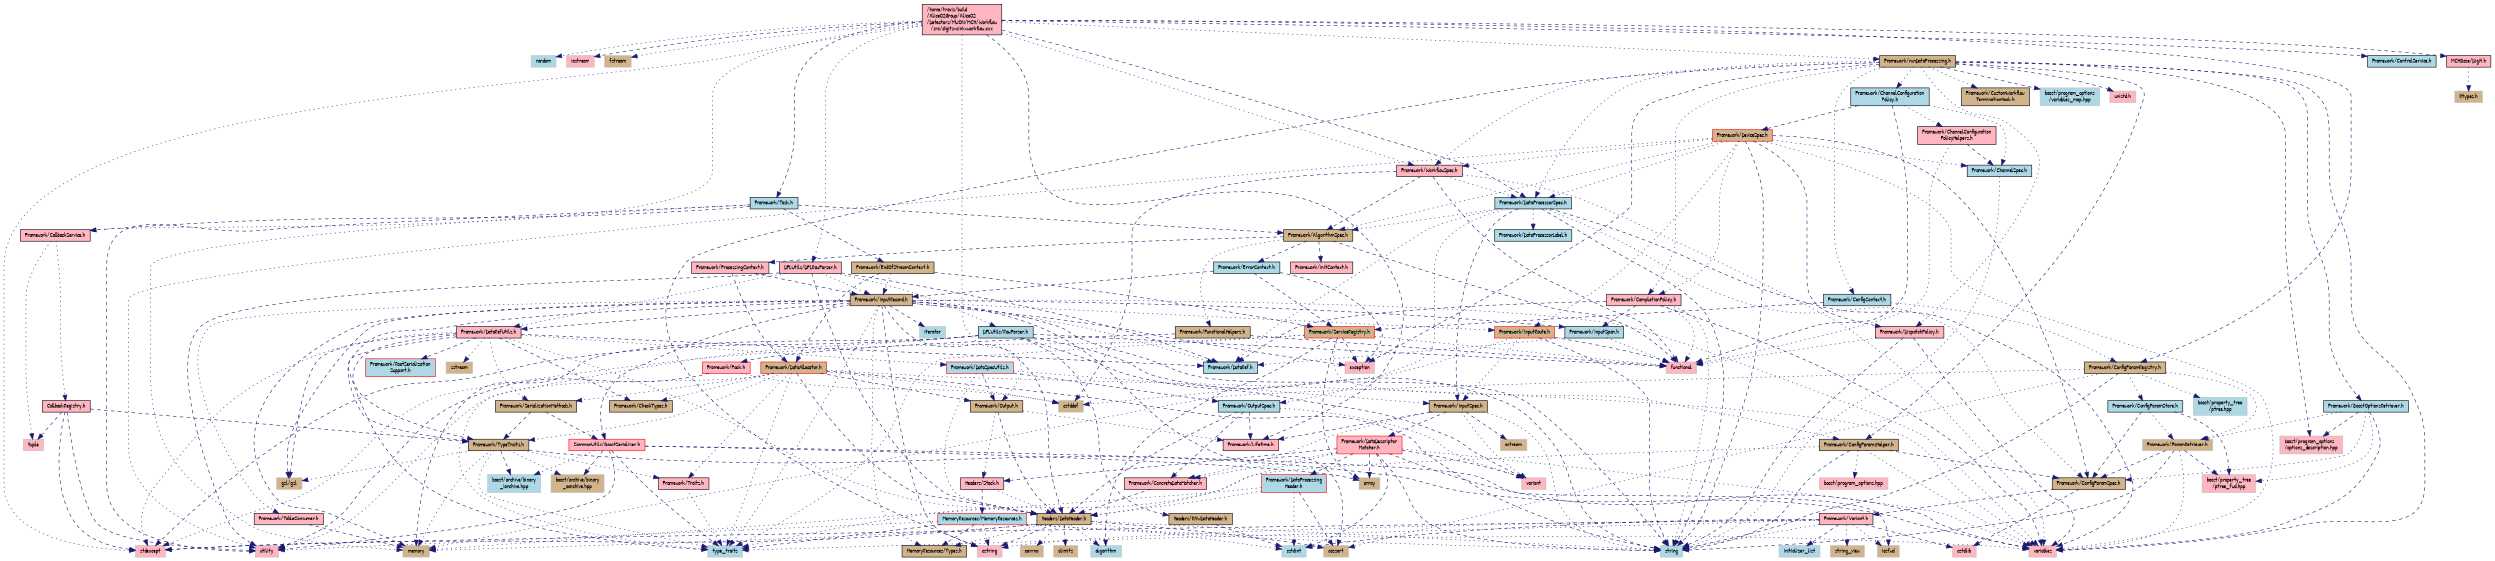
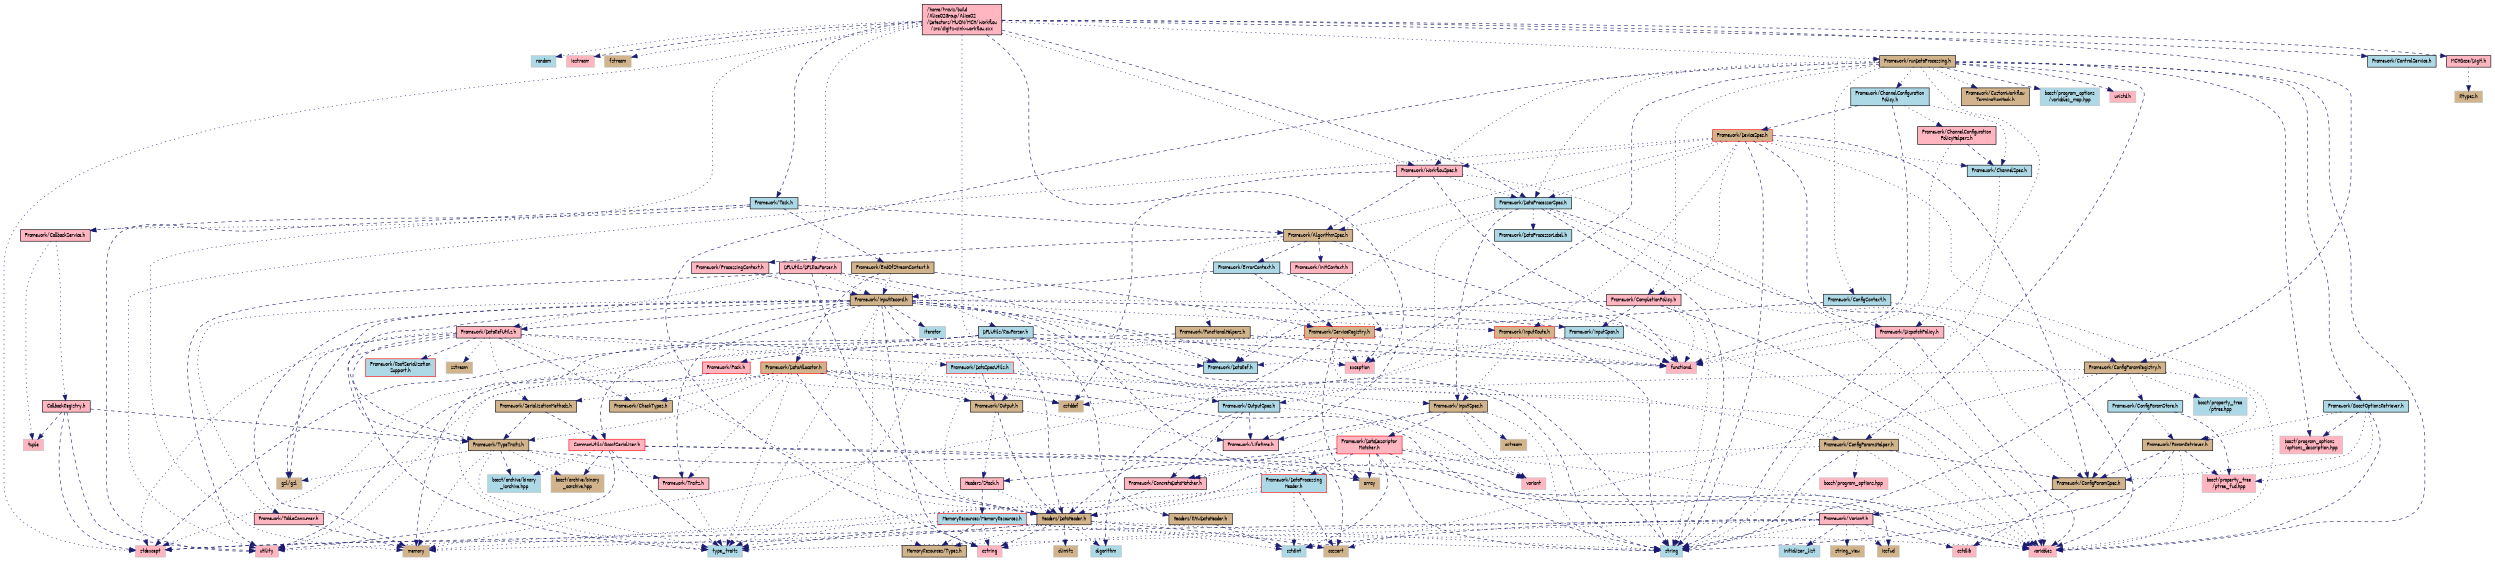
edge "Framework/DataProcessorSpec.h" -> "Framework/AlgorithmSpec.h": removed
edge "Framework/ProcessingContext.h" -> "Framework/DataAllocator.h": removed
edge "Framework/InputRecord.h" -> "Framework/Traits.h": added
node "Framework/ParamRetriever.h": color grey75 -> black
node "cerrno": removed
